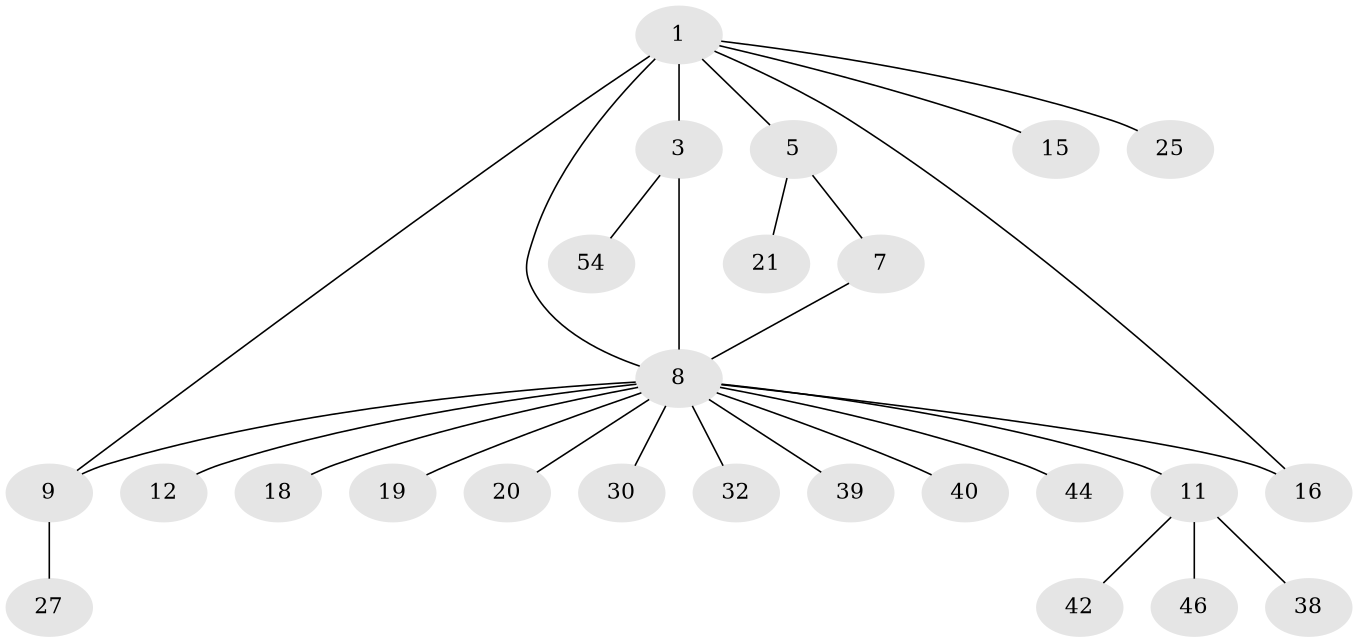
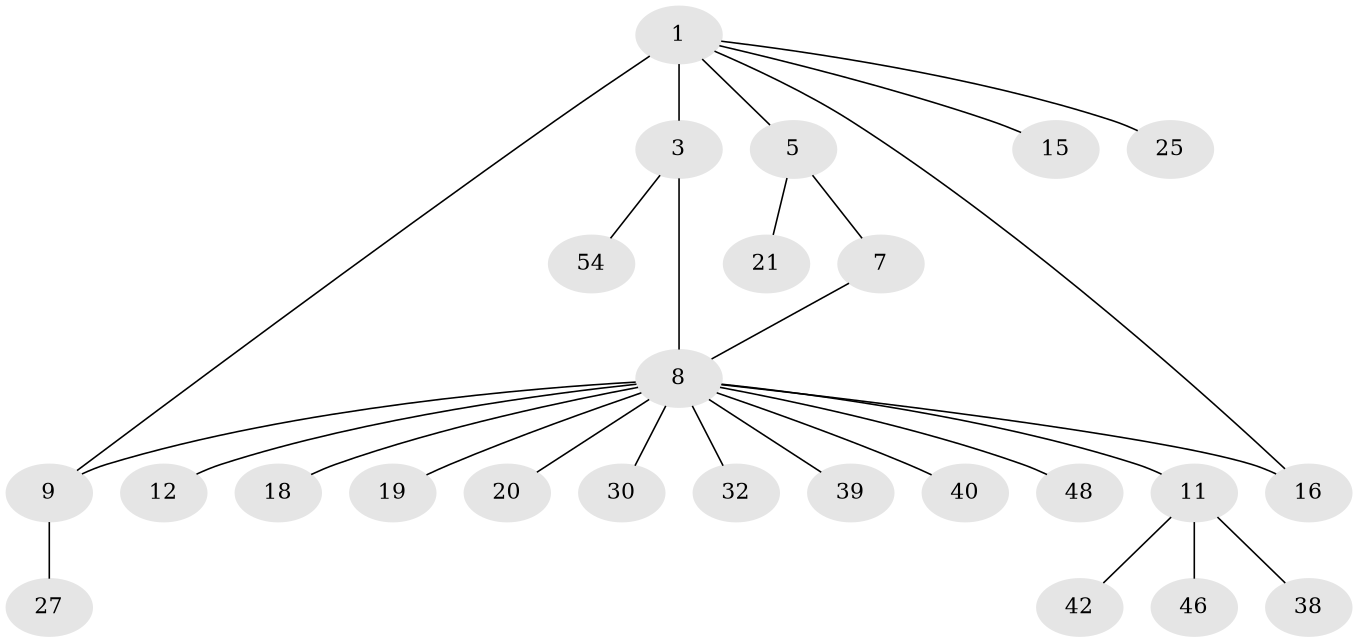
edge "1" -- "8": removed
node "44": label "44" -> "48"
